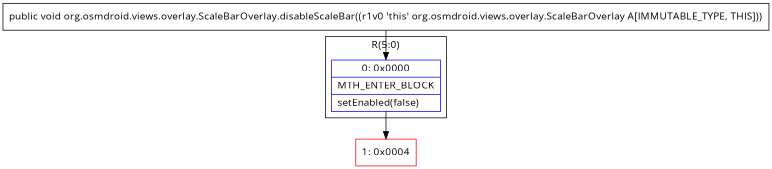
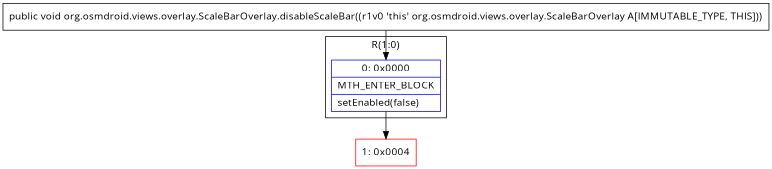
cluster "R(5:0)": label "R(5:0)" -> "R(1:0)"
